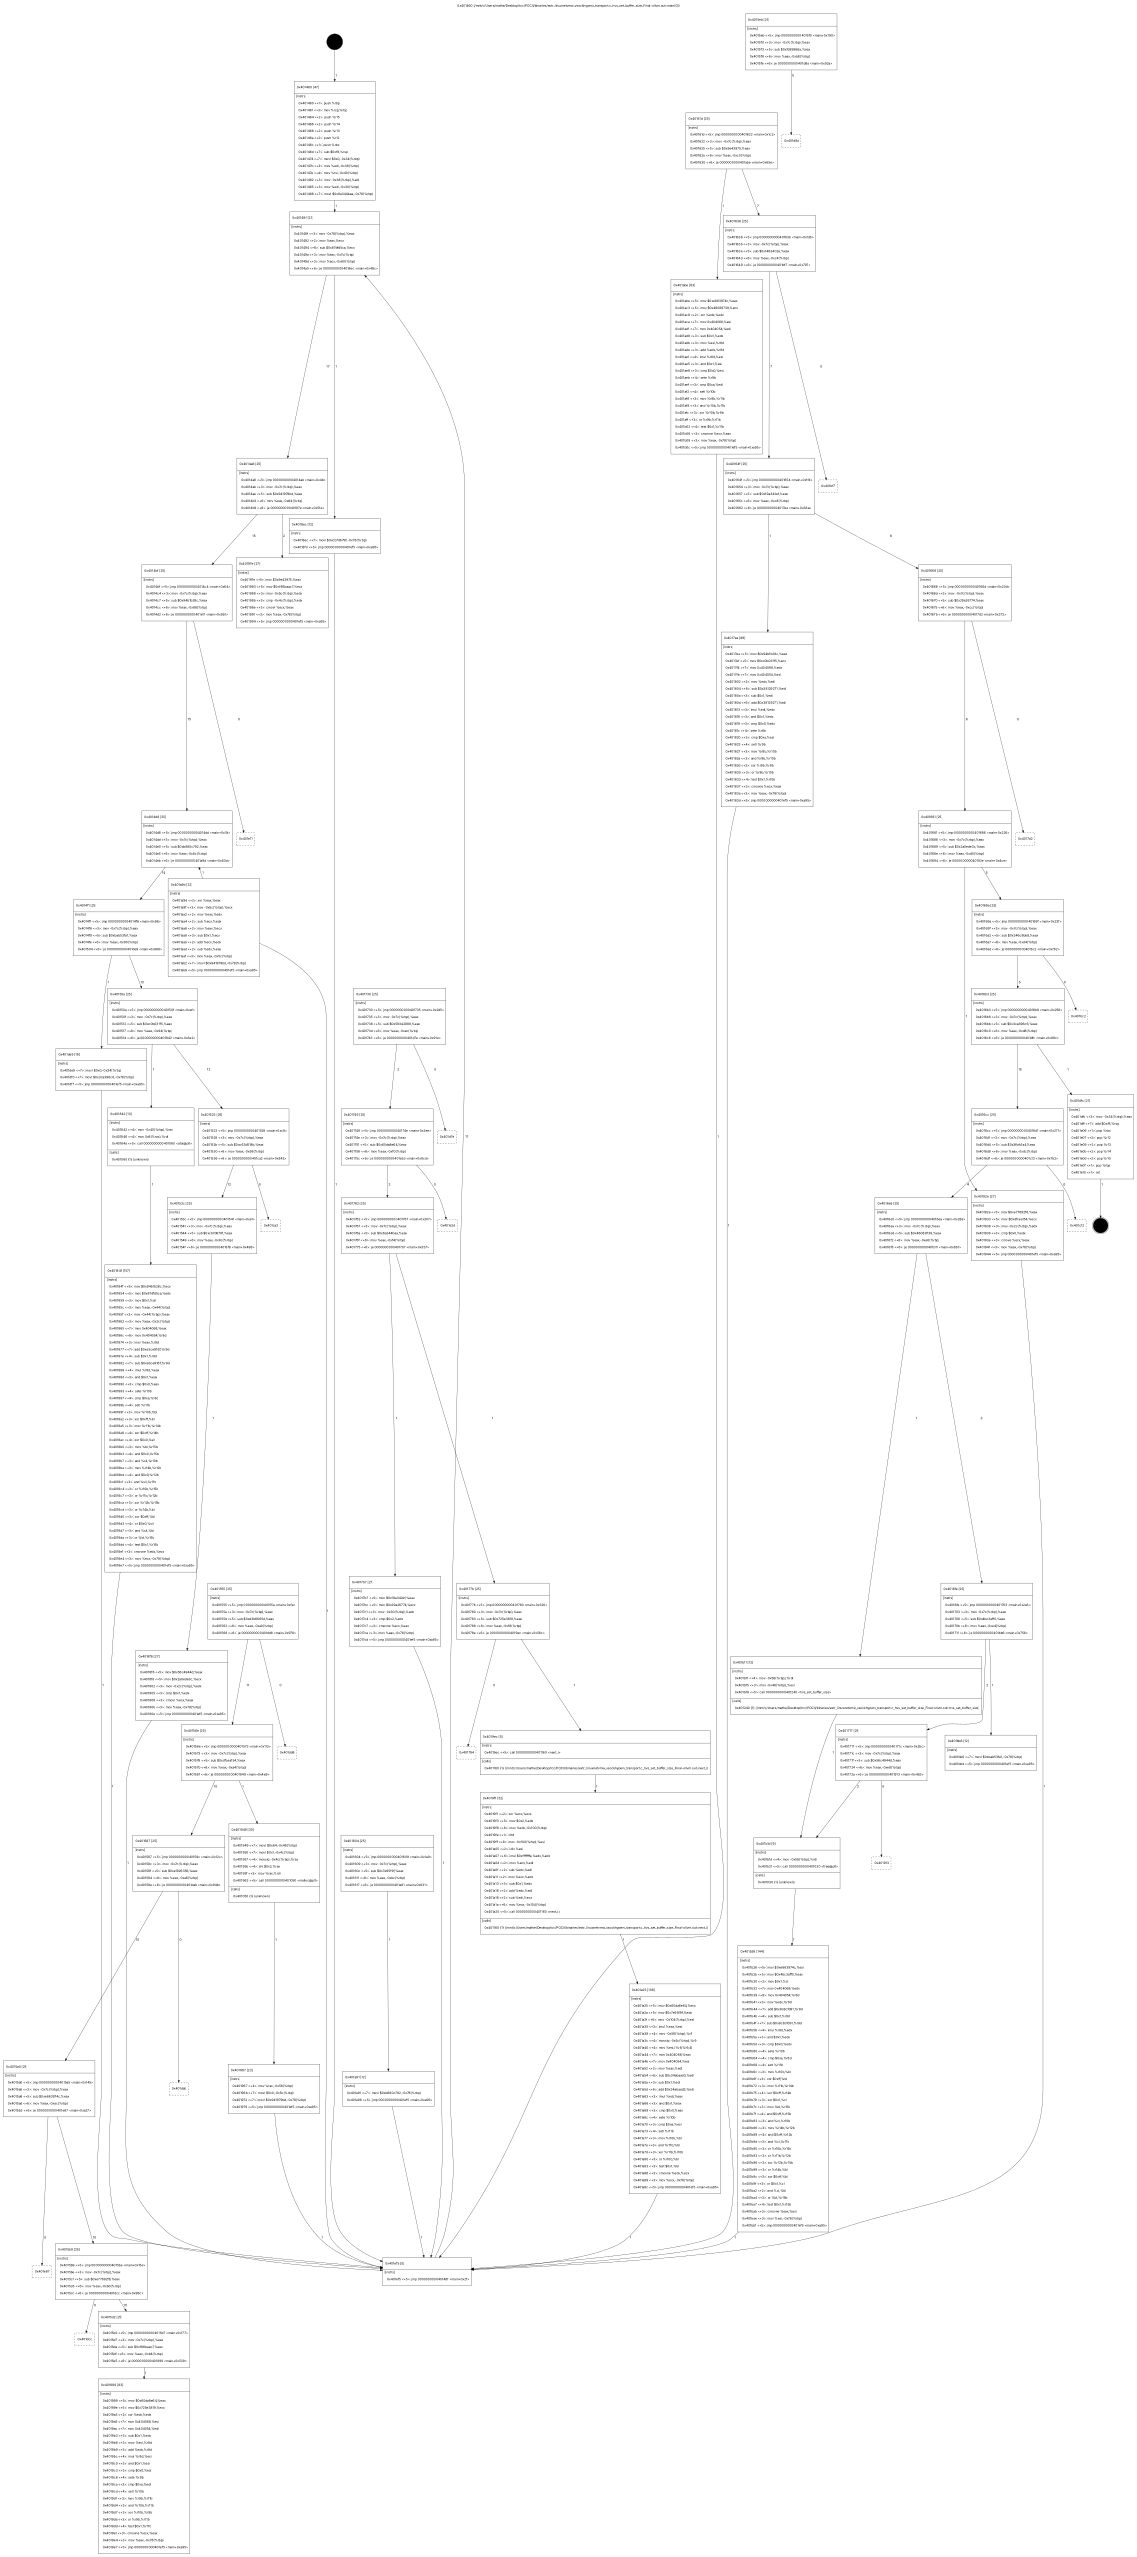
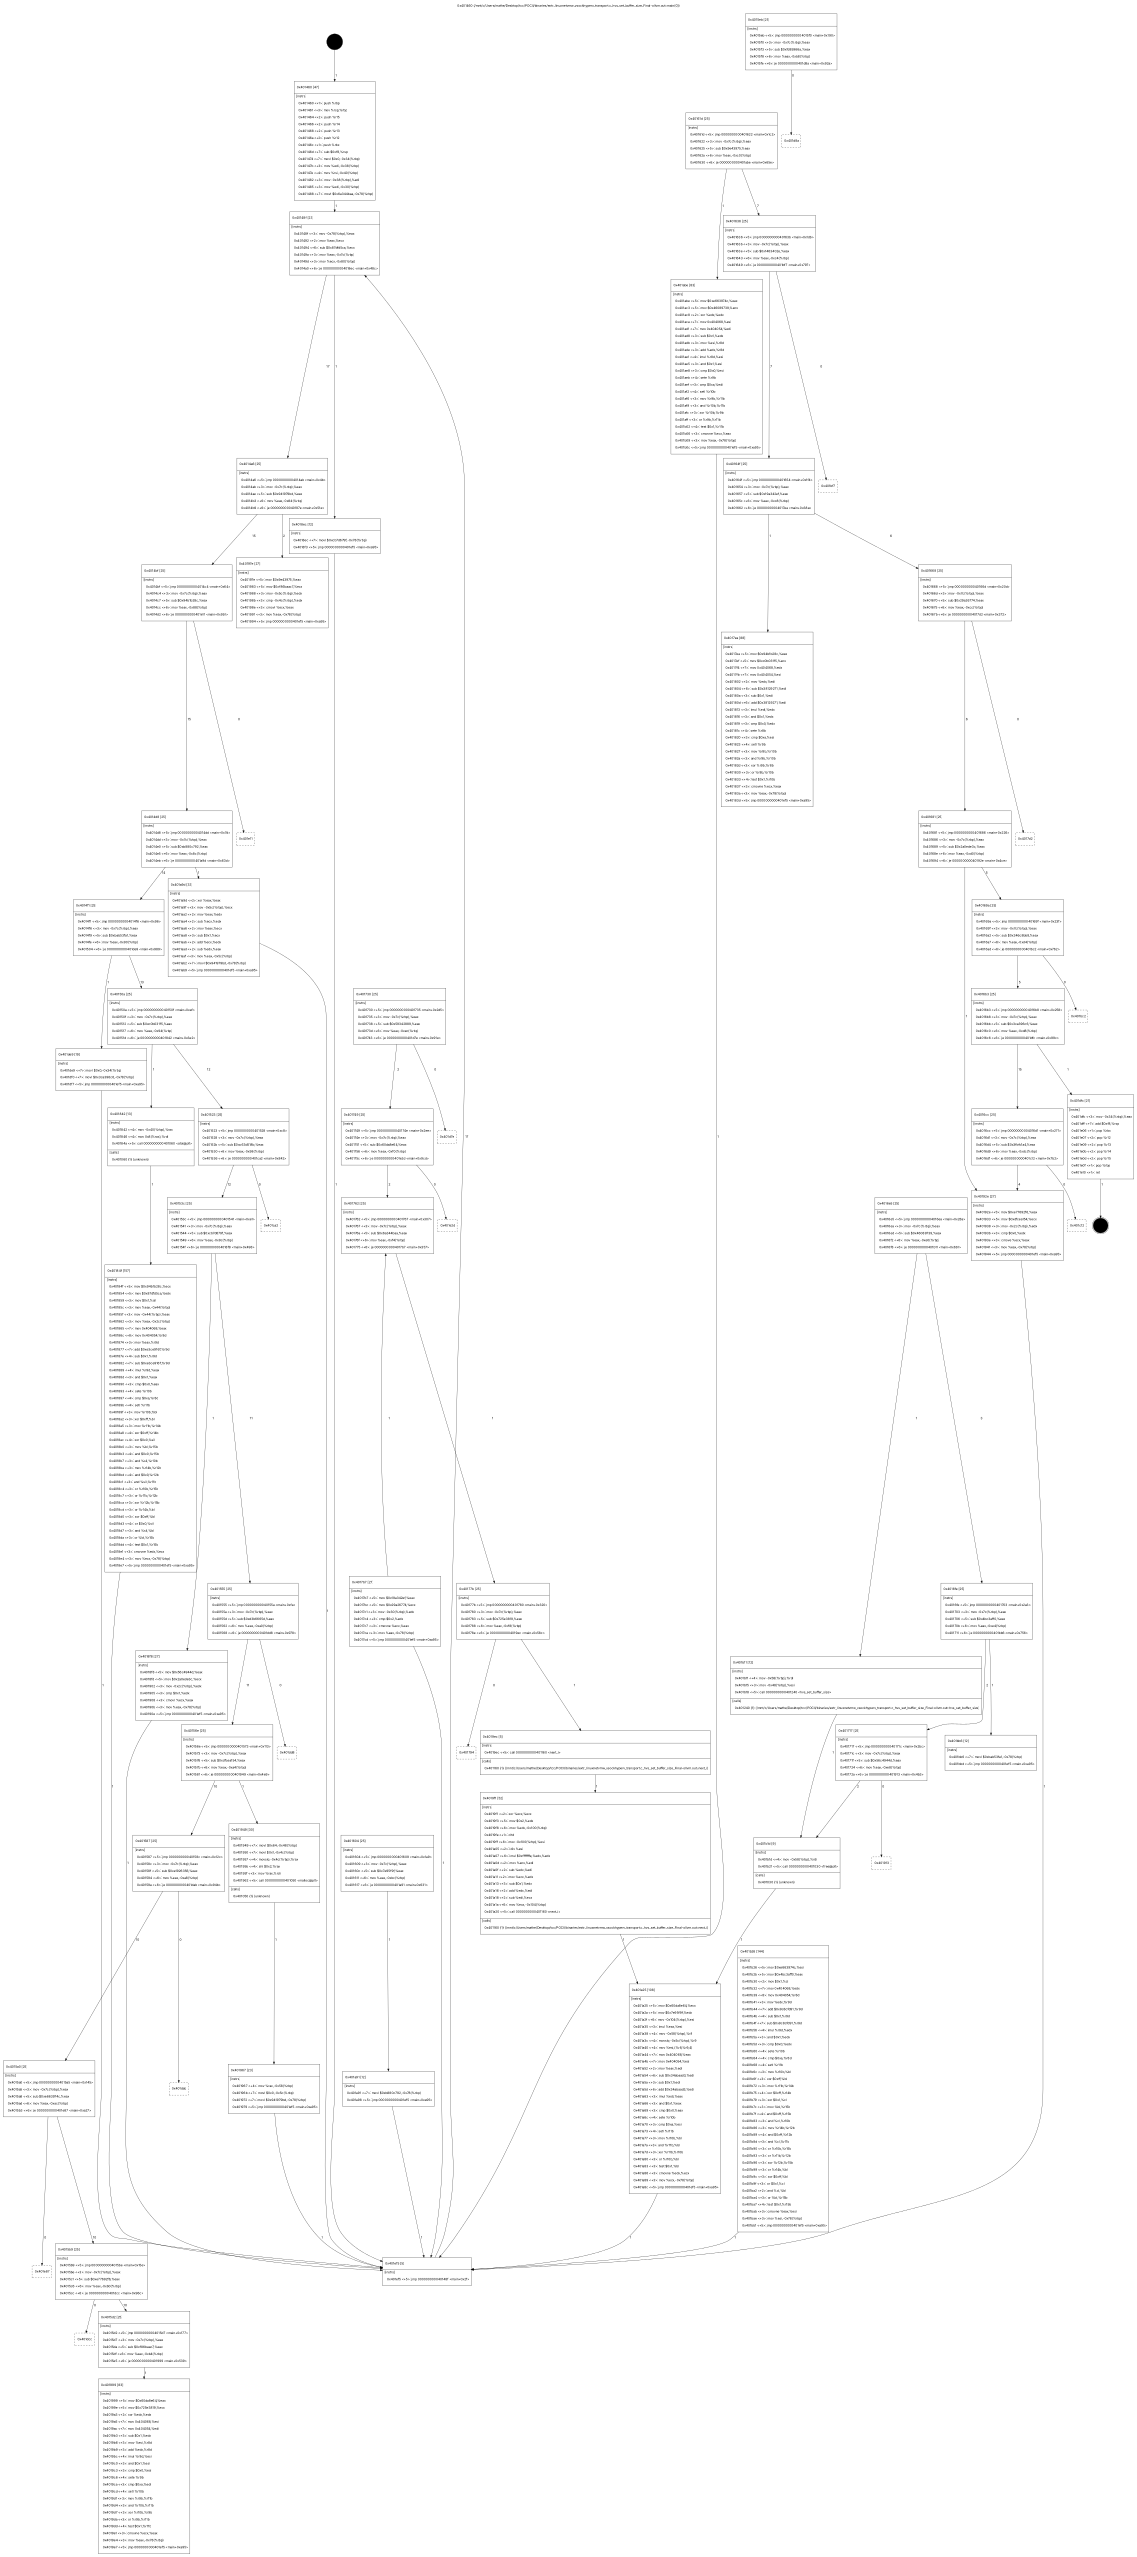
edge "0x401a9d [33]" -> "0x4014d8 [25]": reversed
edge "0x4016cc [25]" -> "0x4016e5 [25]": now "0x4016cc [25]" -> "0x40192e [27]"
edge "0x401762 [25]" -> "0x4017b7 [27]": reversed
edge "0x40153c [25]" -> "0x401555 [25]": added, label "11"
edge "0x4017ea [88]" -> "0x401ef5 [5]": removed, label "1"
edge "0x401b1d [9]" -> "0x401b26 [144]": now "0x401b1d [9]" -> "0x401a25 [108]"
